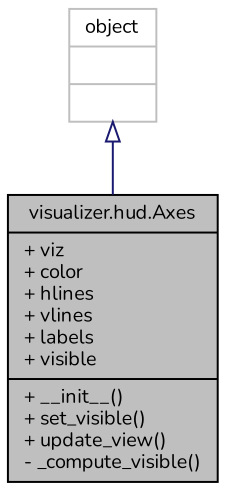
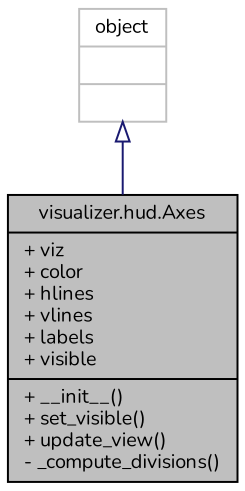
node "visualizer.hud.Axes": text "- _compute_visible()" -> "- _compute_divisions()"
